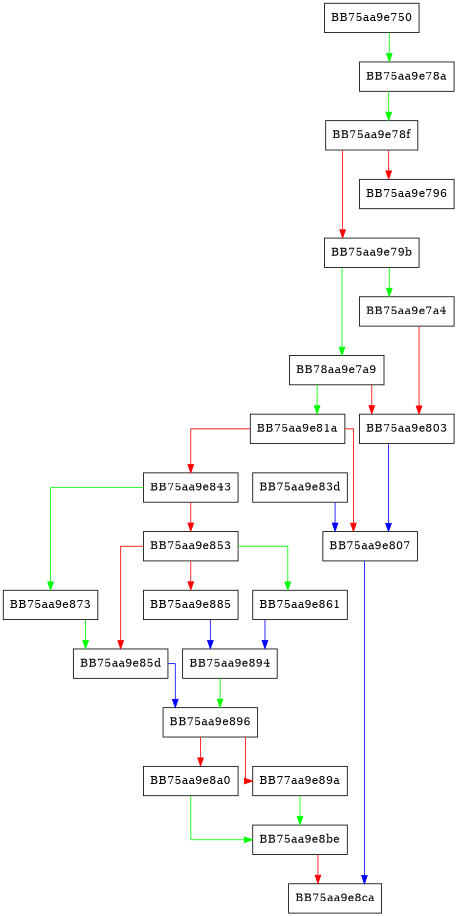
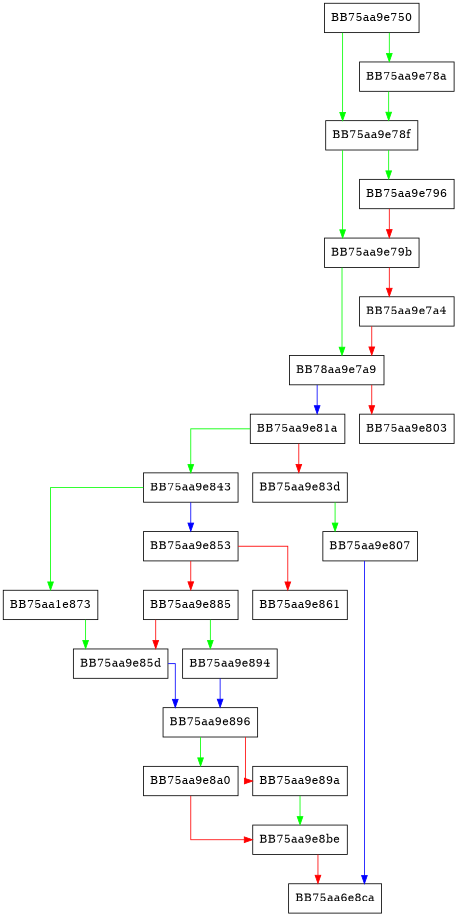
edge "BB75aa9e750" -> "BB75aa9e78f": added
edge "BB75aa9e78f" -> "BB75aa9e796": color red -> green
edge "BB75aa9e78f" -> "BB75aa9e79b": color red -> green
edge "BB75aa9e796" -> "BB75aa9e79b": added
edge "BB75aa9e79b" -> "BB75aa9e7a4": color green -> red
edge "BB75aa9e7a4" -> "BB75aa9e803": now "BB75aa9e7a4" -> "BB78aa9e7a9"
edge "BB78aa9e7a9" -> "BB75aa9e81a": color green -> blue
edge "BB75aa9e81a" -> "BB75aa9e843": color red -> green
edge "BB75aa9e81a" -> "BB75aa9e807": now "BB75aa9e81a" -> "BB75aa9e83d"
edge "BB75aa9e803" -> "BB75aa9e807": removed
edge "BB75aa9e843" -> "BB75aa9e853": color red -> blue
edge "BB75aa9e83d" -> "BB75aa9e807": color blue -> green
edge "BB75aa9e853" -> "BB75aa9e861": color green -> red
edge "BB75aa9e853" -> "BB75aa9e85d": now "BB75aa9e885" -> "BB75aa9e85d"
node "BB75aa9e873": label "BB75aa9e873" -> "BB75aa1e873"
edge "BB75aa9e885" -> "BB75aa9e894": color blue -> green
edge "BB75aa9e861" -> "BB75aa9e894": removed
edge "BB75aa9e894" -> "BB75aa9e896": color green -> blue
edge "BB75aa9e896" -> "BB75aa9e8a0": color red -> green
node "BB77aa9e89a": label "BB77aa9e89a" -> "BB75aa9e89a"
edge "BB75aa9e8a0" -> "BB75aa9e8be": color green -> red
node "BB75aa9e8ca": label "BB75aa9e8ca" -> "BB75aa6e8ca"
